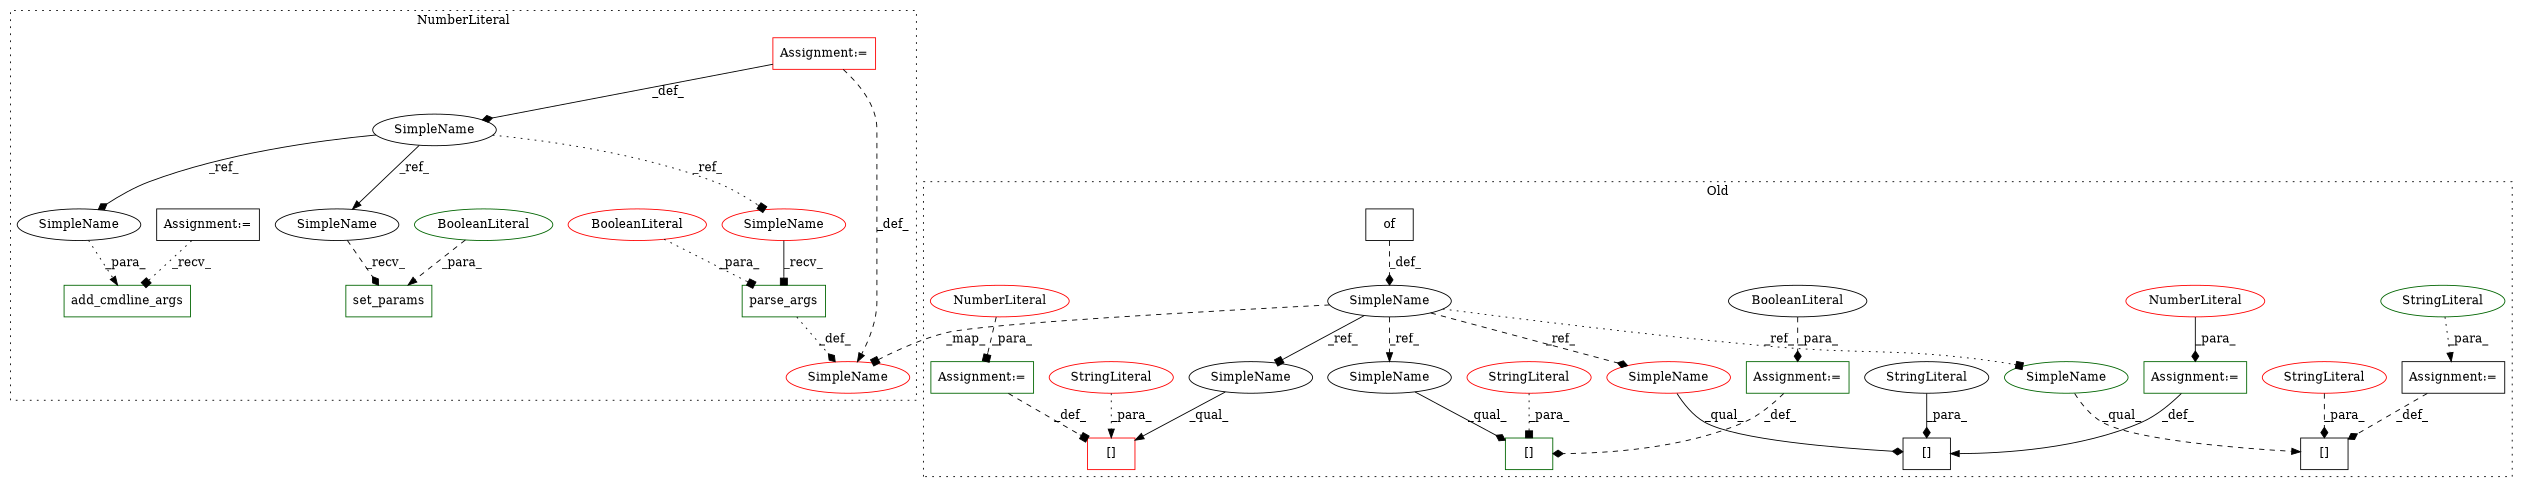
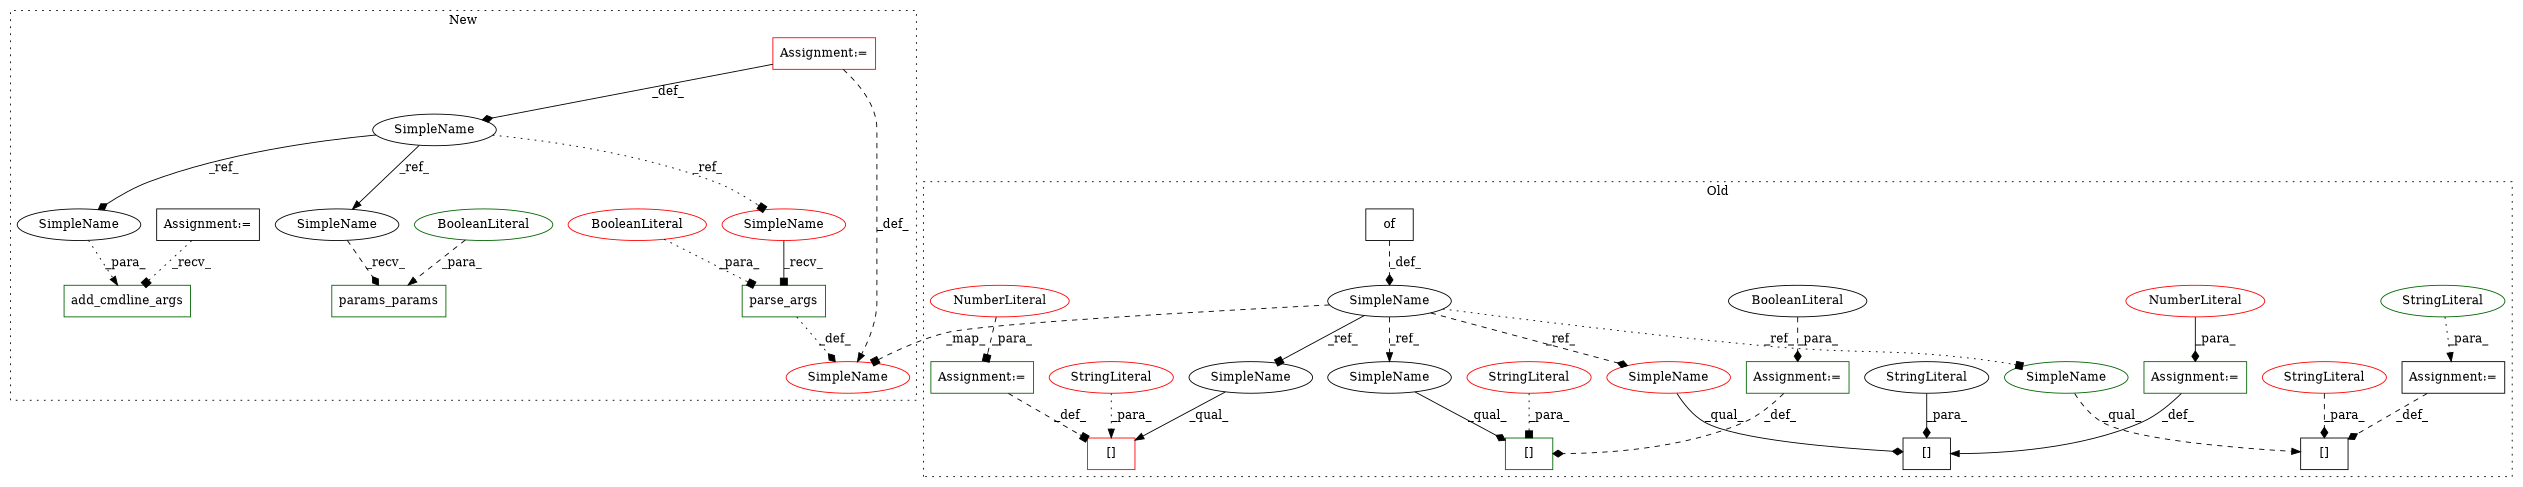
cluster "NumberLiteral": label "NumberLiteral" -> "New"
node "set_params": label "set_params" -> "params_params"
